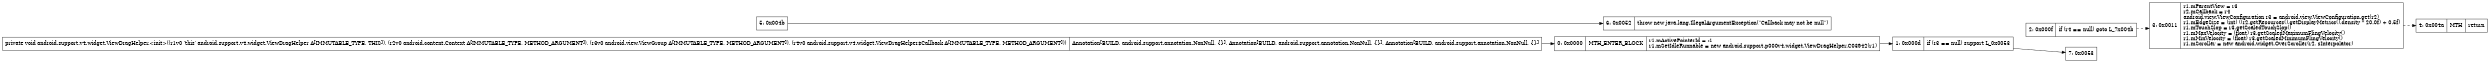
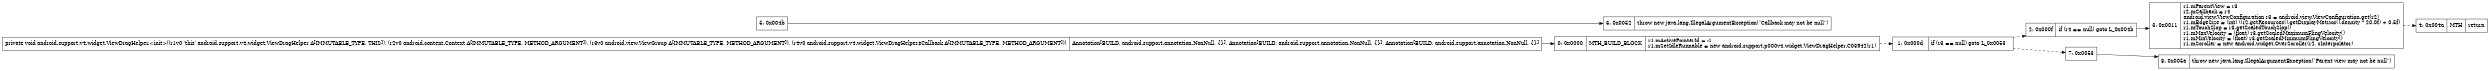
edge "2: 0x000f" -> "3: 0x0011": style dashed -> solid
node "2: 0x000f": text "if (r4 == null) goto L_7x004b" -> "if (r4 == null) goto L_0x004b"
edge "1: 0x000d" -> "2: 0x000f": added
node "0: 0x0000": text "MTH_ENTER_BLOCK" -> "MTH_BUILD_BLOCK"
edge "0: 0x0000" -> "1: 0x000d": style solid -> dashed
node "1: 0x000d": text "if (r3 == null) support L_0x0053" -> "if (r3 == null) goto L_0x0053"
edge "1: 0x000d" -> "7: 0x0053": style solid -> dashed
node "8: 0x005a": added
